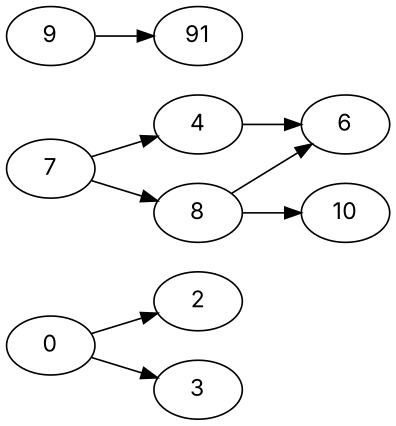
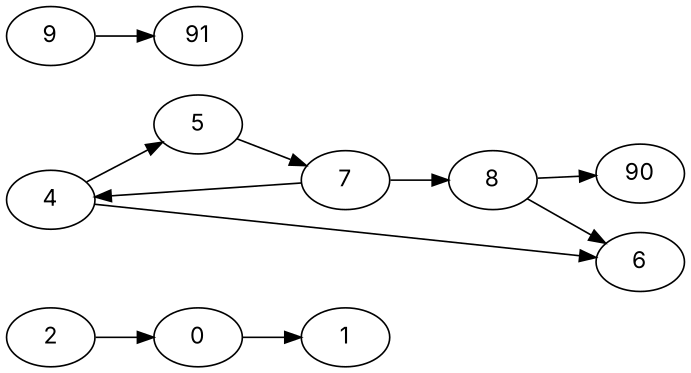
node "5": added
node "10": label "10" -> "90"
edge "0" -> "2": reversed
node "3": label "3" -> "1"
